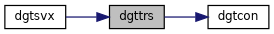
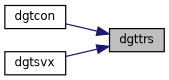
edge "dgttrs" -> "dgtcon": reversed
